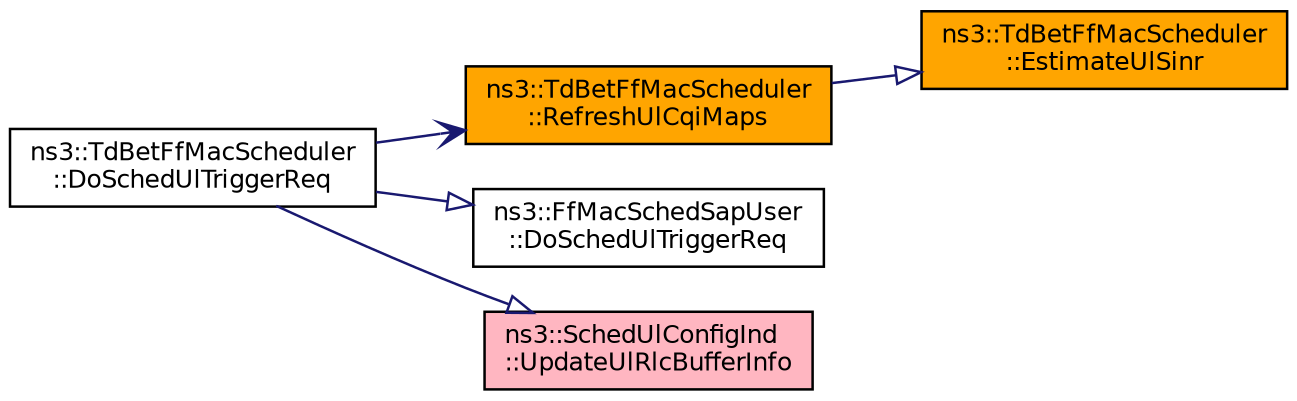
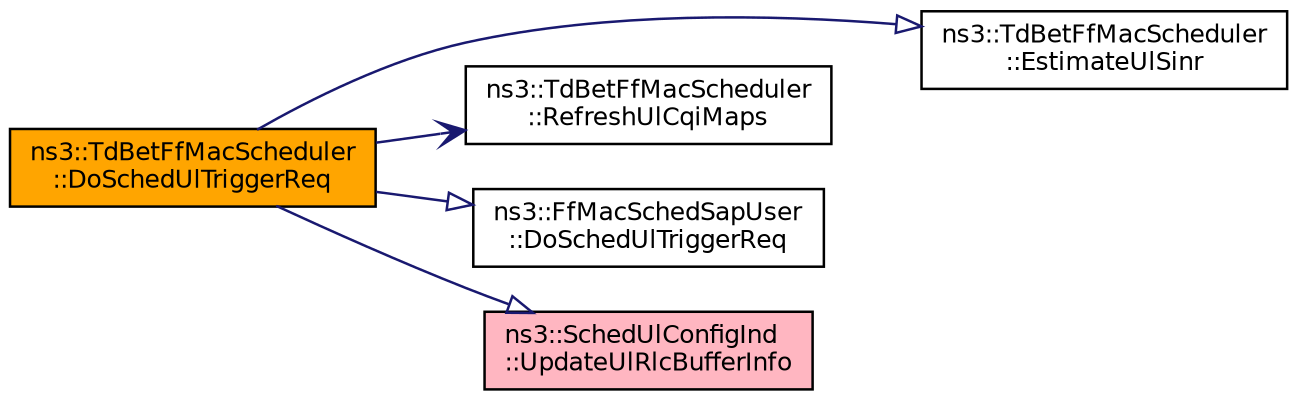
node "ns3::TdBetFfMacScheduler ::EstimateUlSinr": fillcolor orange -> white
edge "ns3::TdBetFfMacScheduler ::RefreshUlCqiMaps" -> "ns3::TdBetFfMacScheduler ::EstimateUlSinr": now "ns3::TdBetFfMacScheduler ::DoSchedUlTriggerReq" -> "ns3::TdBetFfMacScheduler ::EstimateUlSinr"
node "ns3::TdBetFfMacScheduler ::RefreshUlCqiMaps": fillcolor orange -> white
node "ns3::TdBetFfMacScheduler ::DoSchedUlTriggerReq": fillcolor white -> orange
